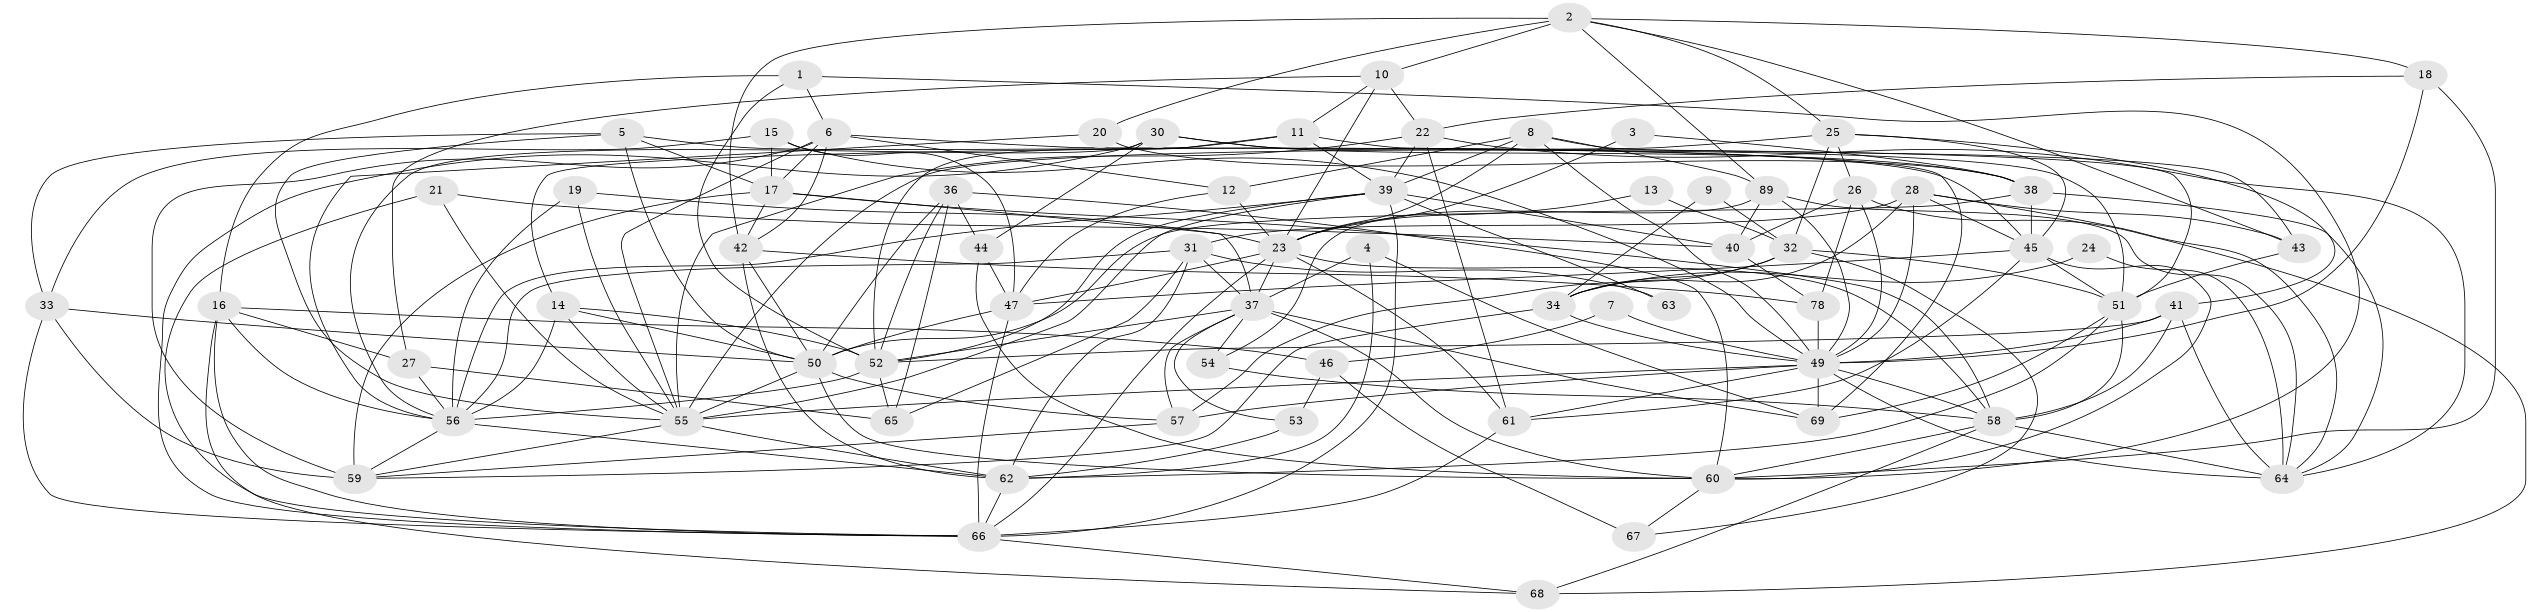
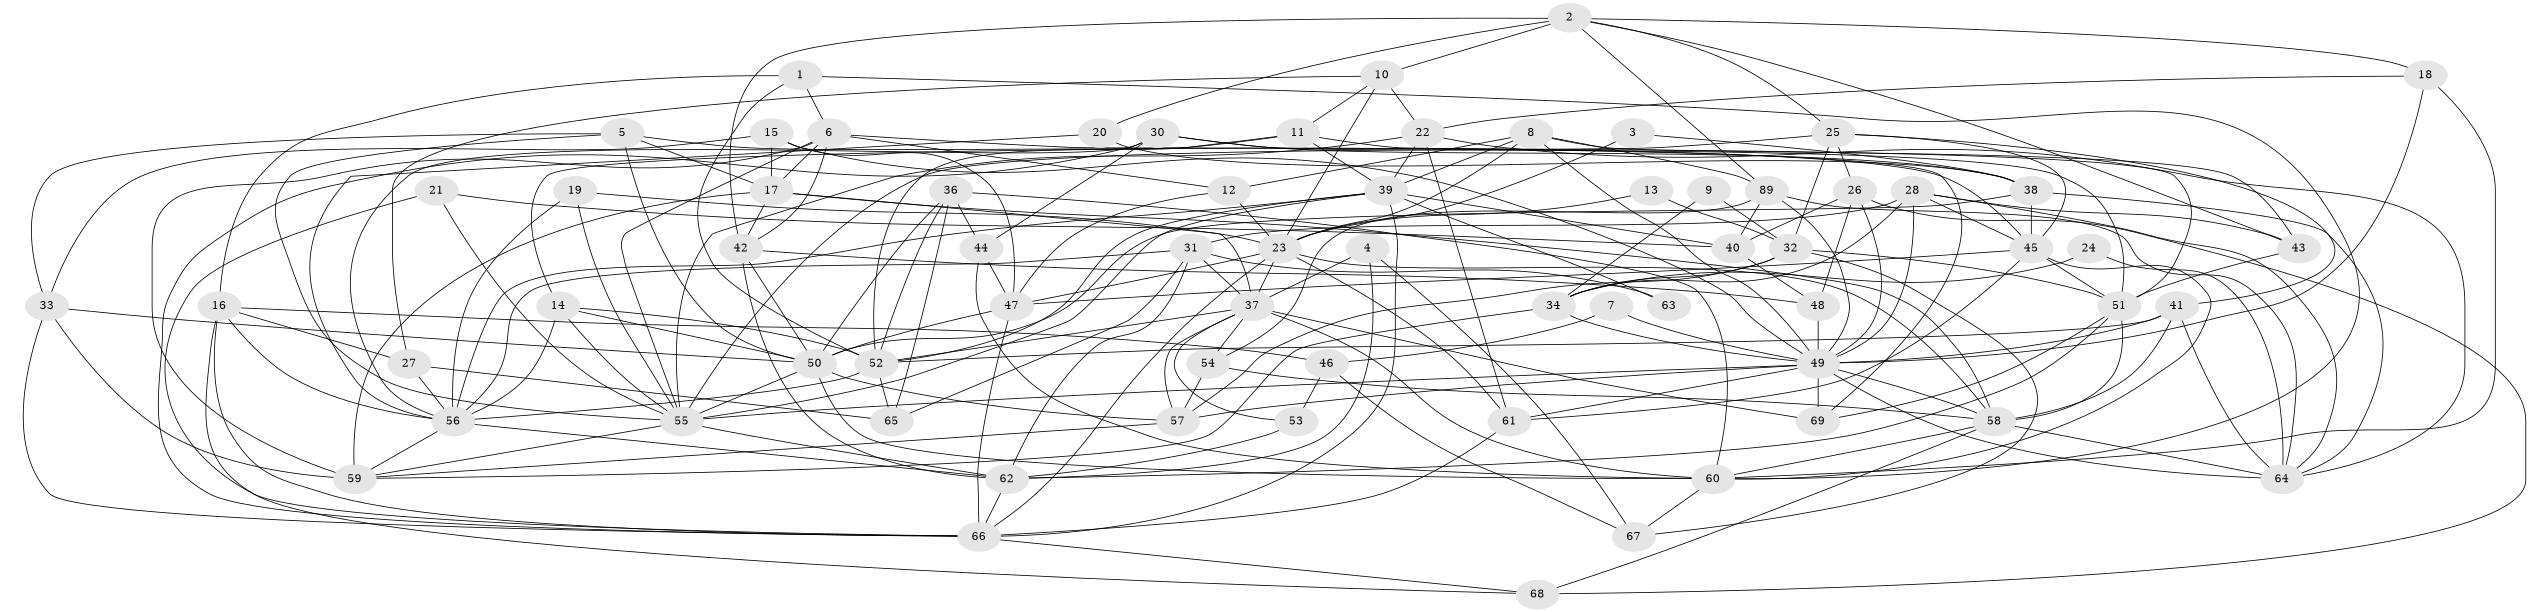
node "78": label "78" -> "48"
edge "4" -- "69": now "4" -- "67"
edge "54" -- "57": added
